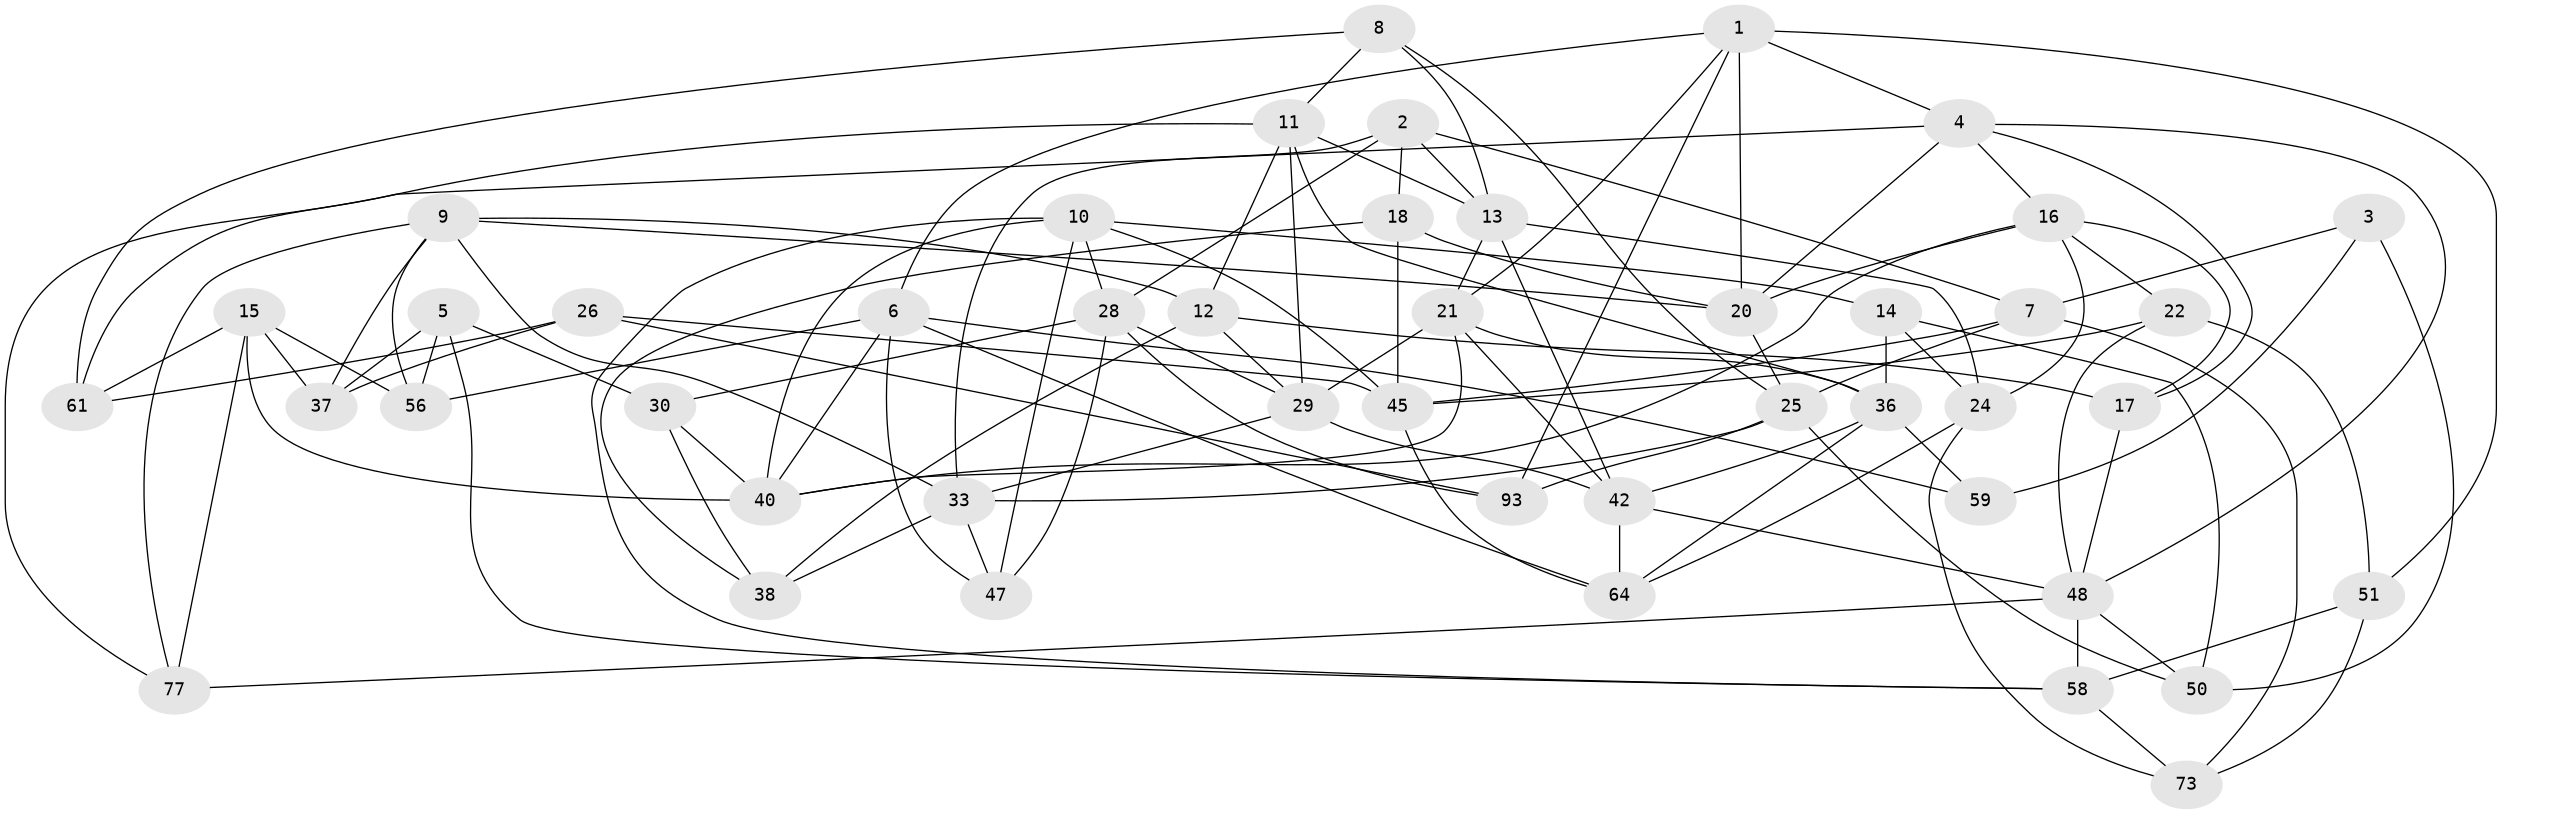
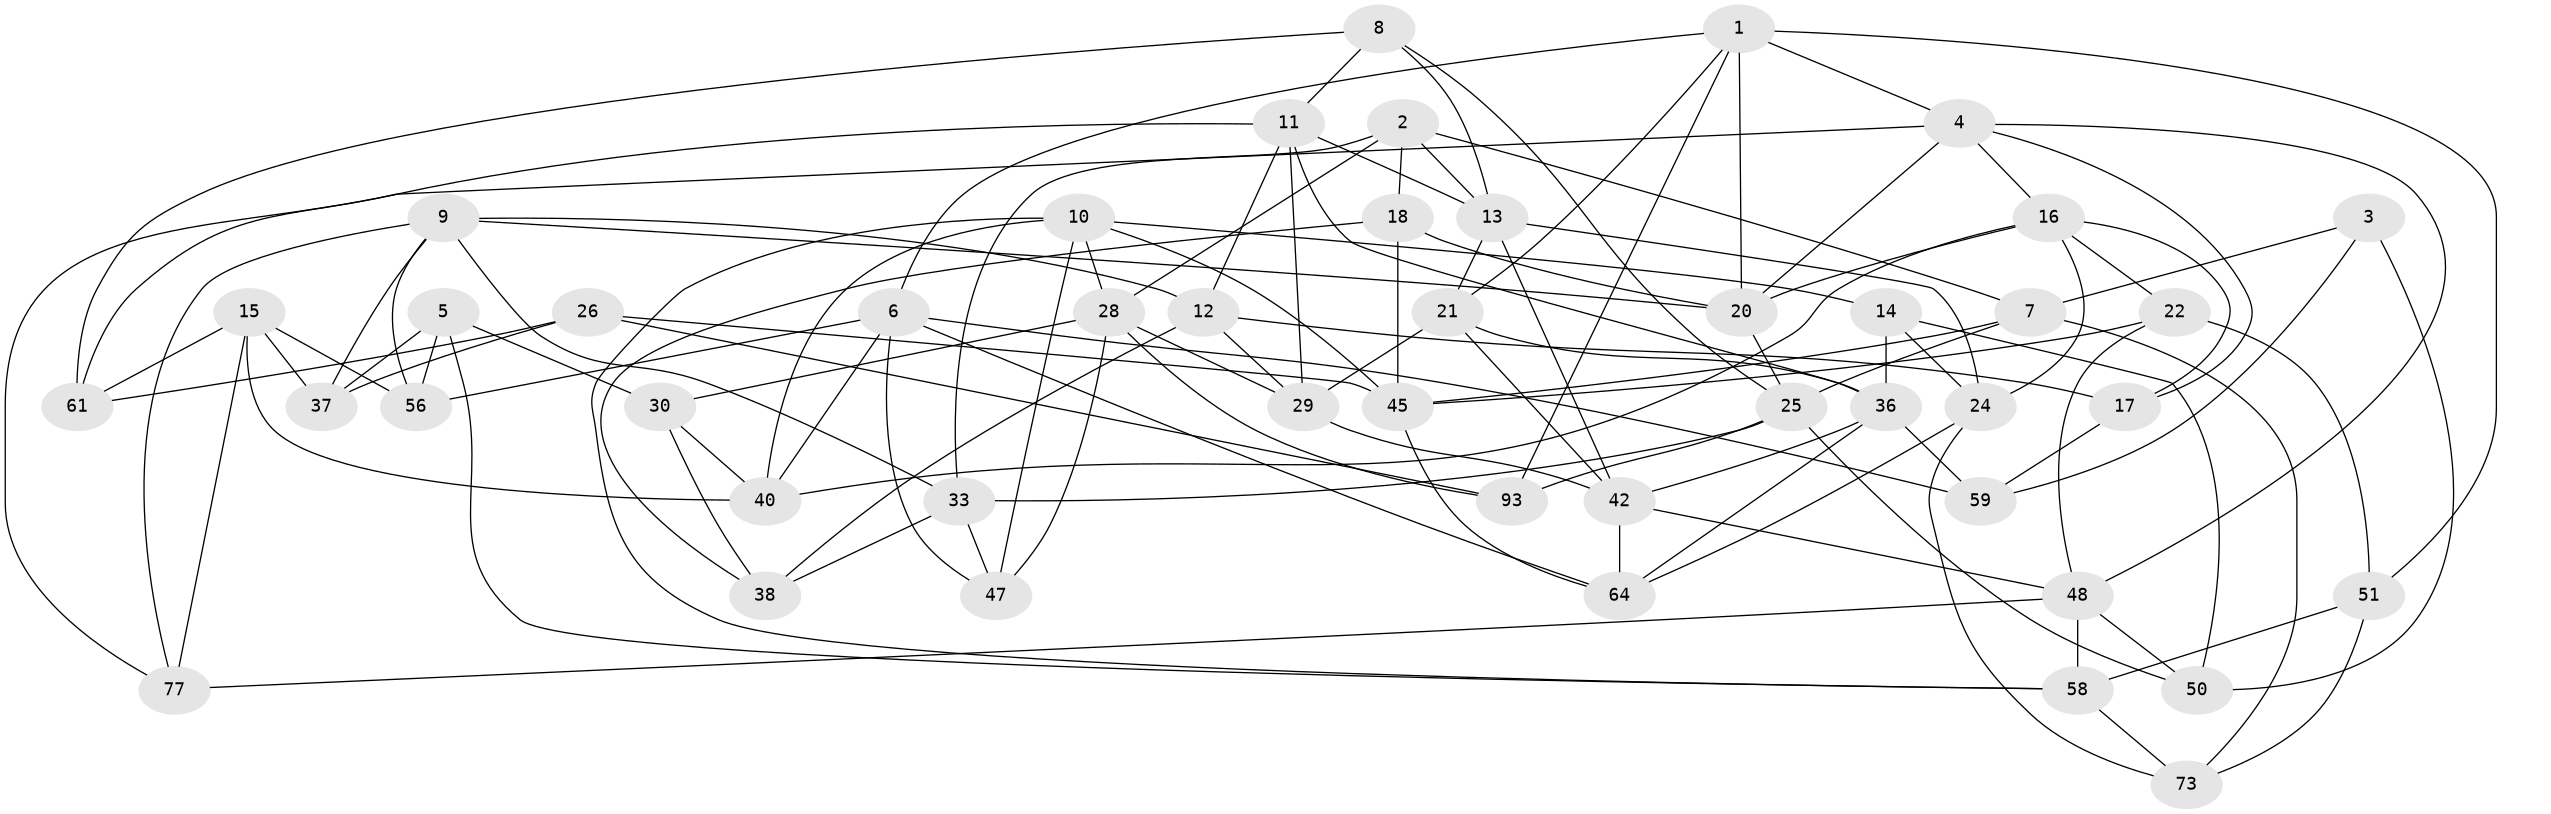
edge "29" -- "33": removed
edge "21" -- "40": removed
edge "17" -- "48": now "17" -- "59"
